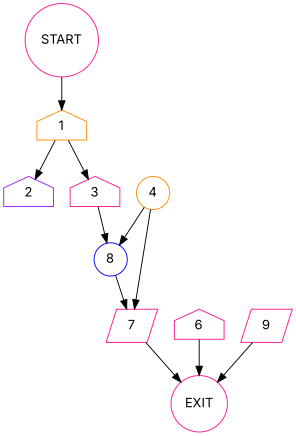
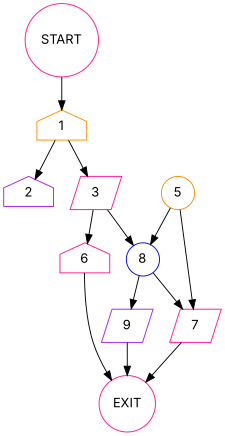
node "3": shape house -> parallelogram
node "4": label "4" -> "5"
edge "3" -> "6": added
edge "8" -> "9": added
node "9": color deeppink -> purple
